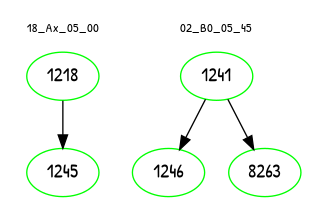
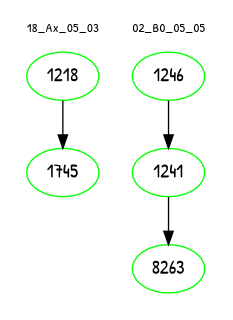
cluster "18_Ax_05_00": label "18_Ax_05_00" -> "18_Ax_05_03"
cluster "02_B0_05_45": label "02_B0_05_45" -> "02_B0_05_05"
edge "1241" -> "1246": reversed
node "1245": label "1245" -> "1745"
